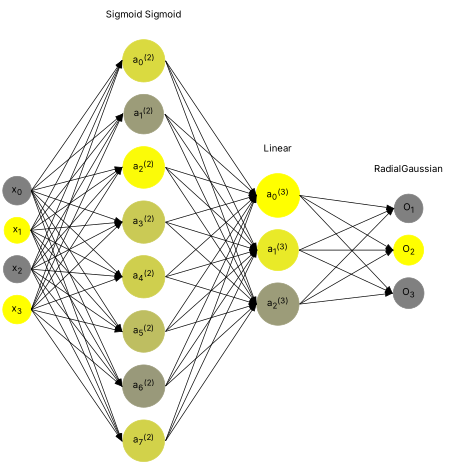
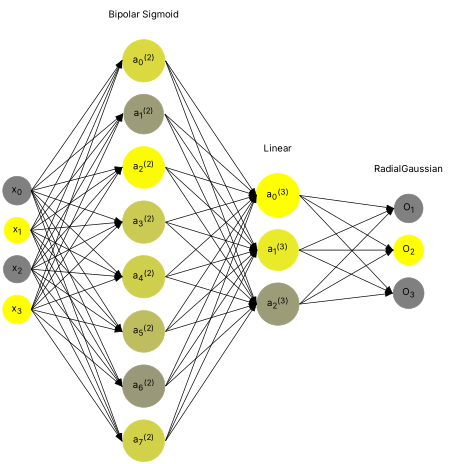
node "Sigmoid Sigmoid": label "Sigmoid Sigmoid" -> "Bipolar Sigmoid"
